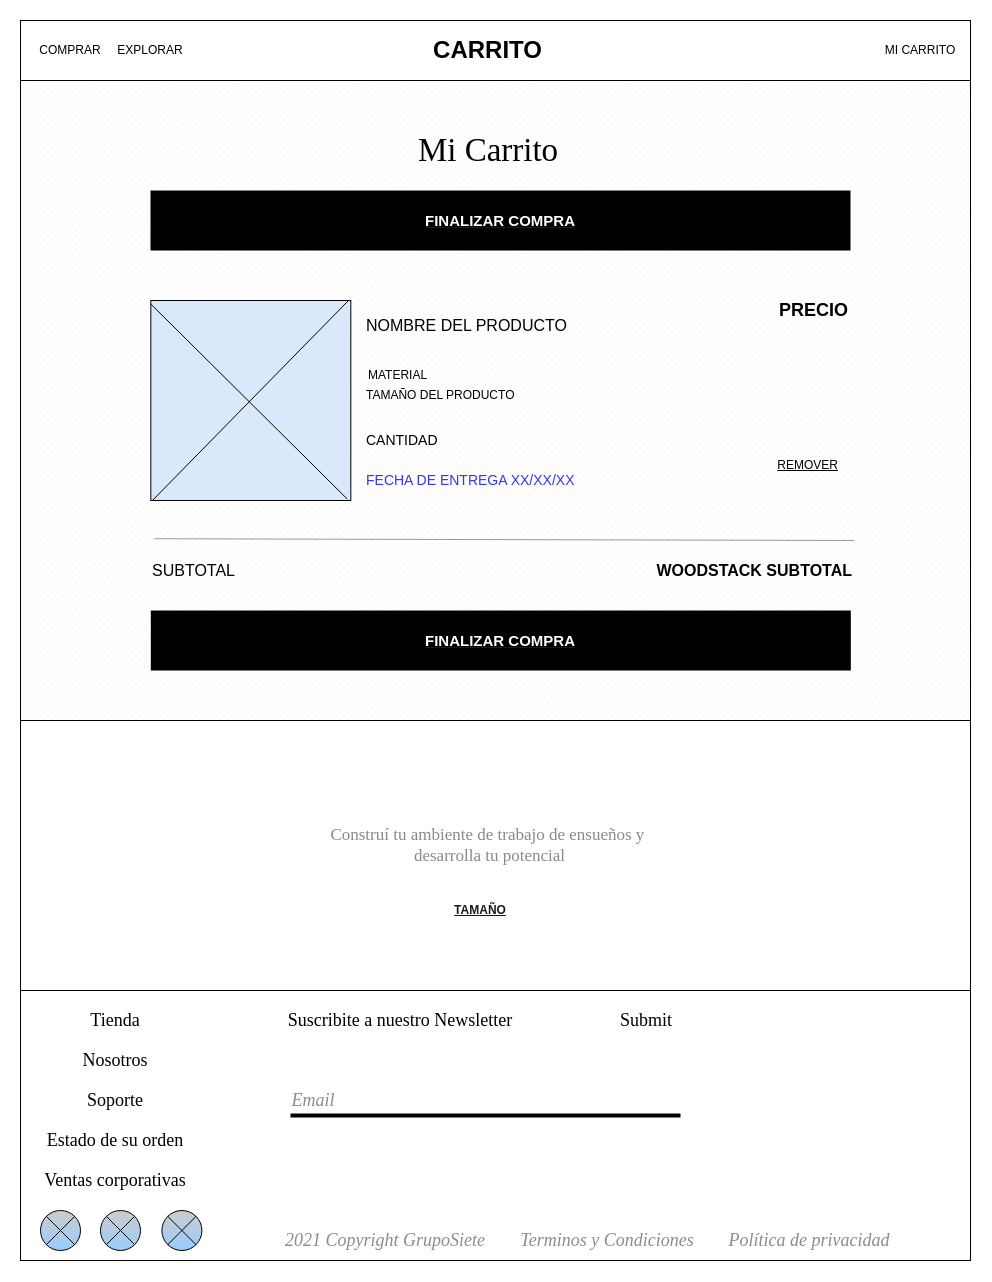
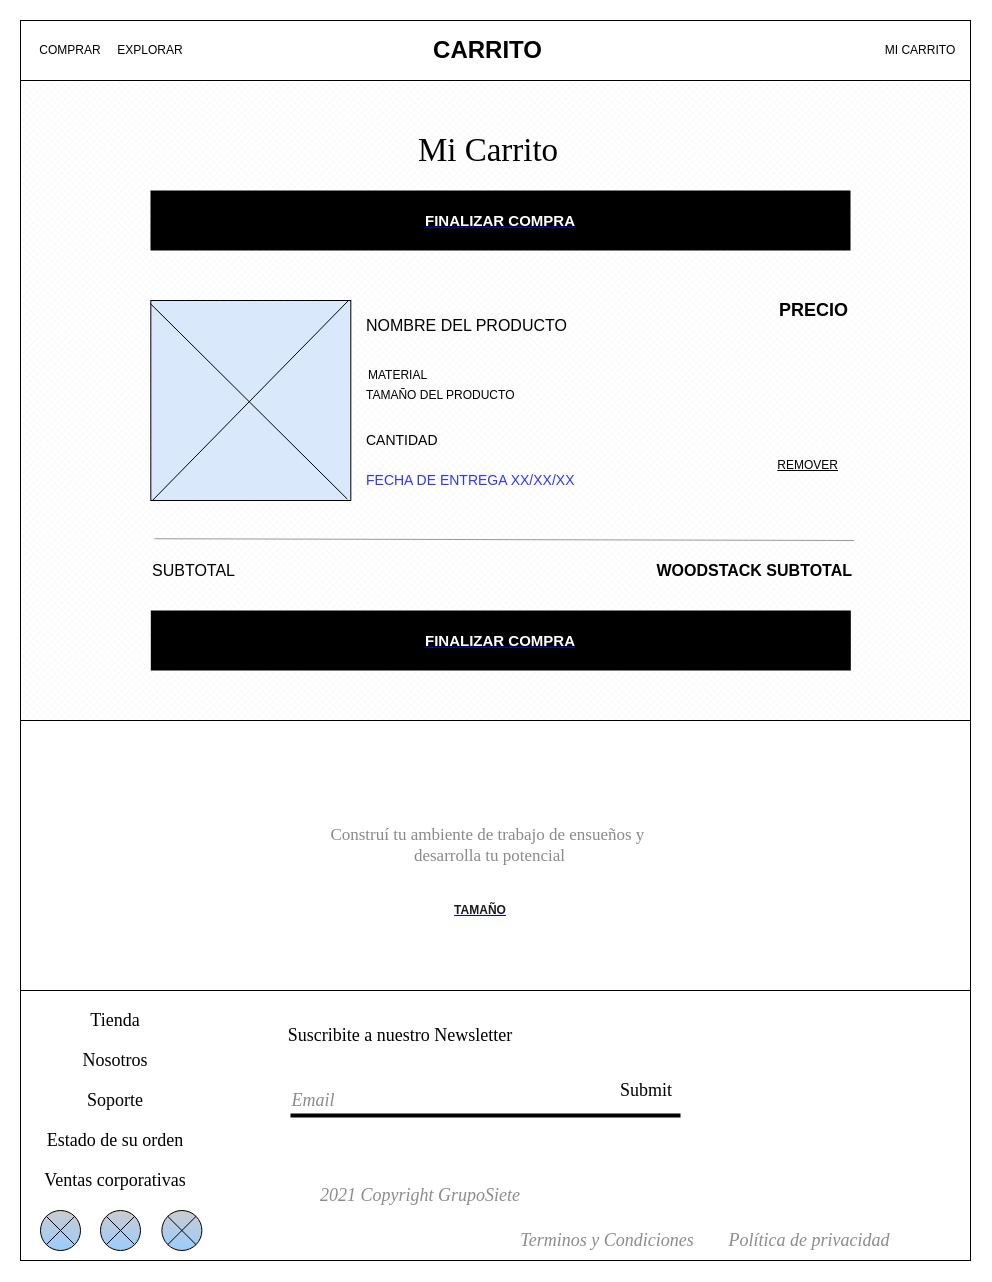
node "Suscribite a nuestro Newsletter": moved (401, 1021) -> (401, 1036)
node "Submit": moved (646, 1021) -> (646, 1091)
node "2021 Copyright GrupoSiete": moved (386, 1241) -> (421, 1196)
